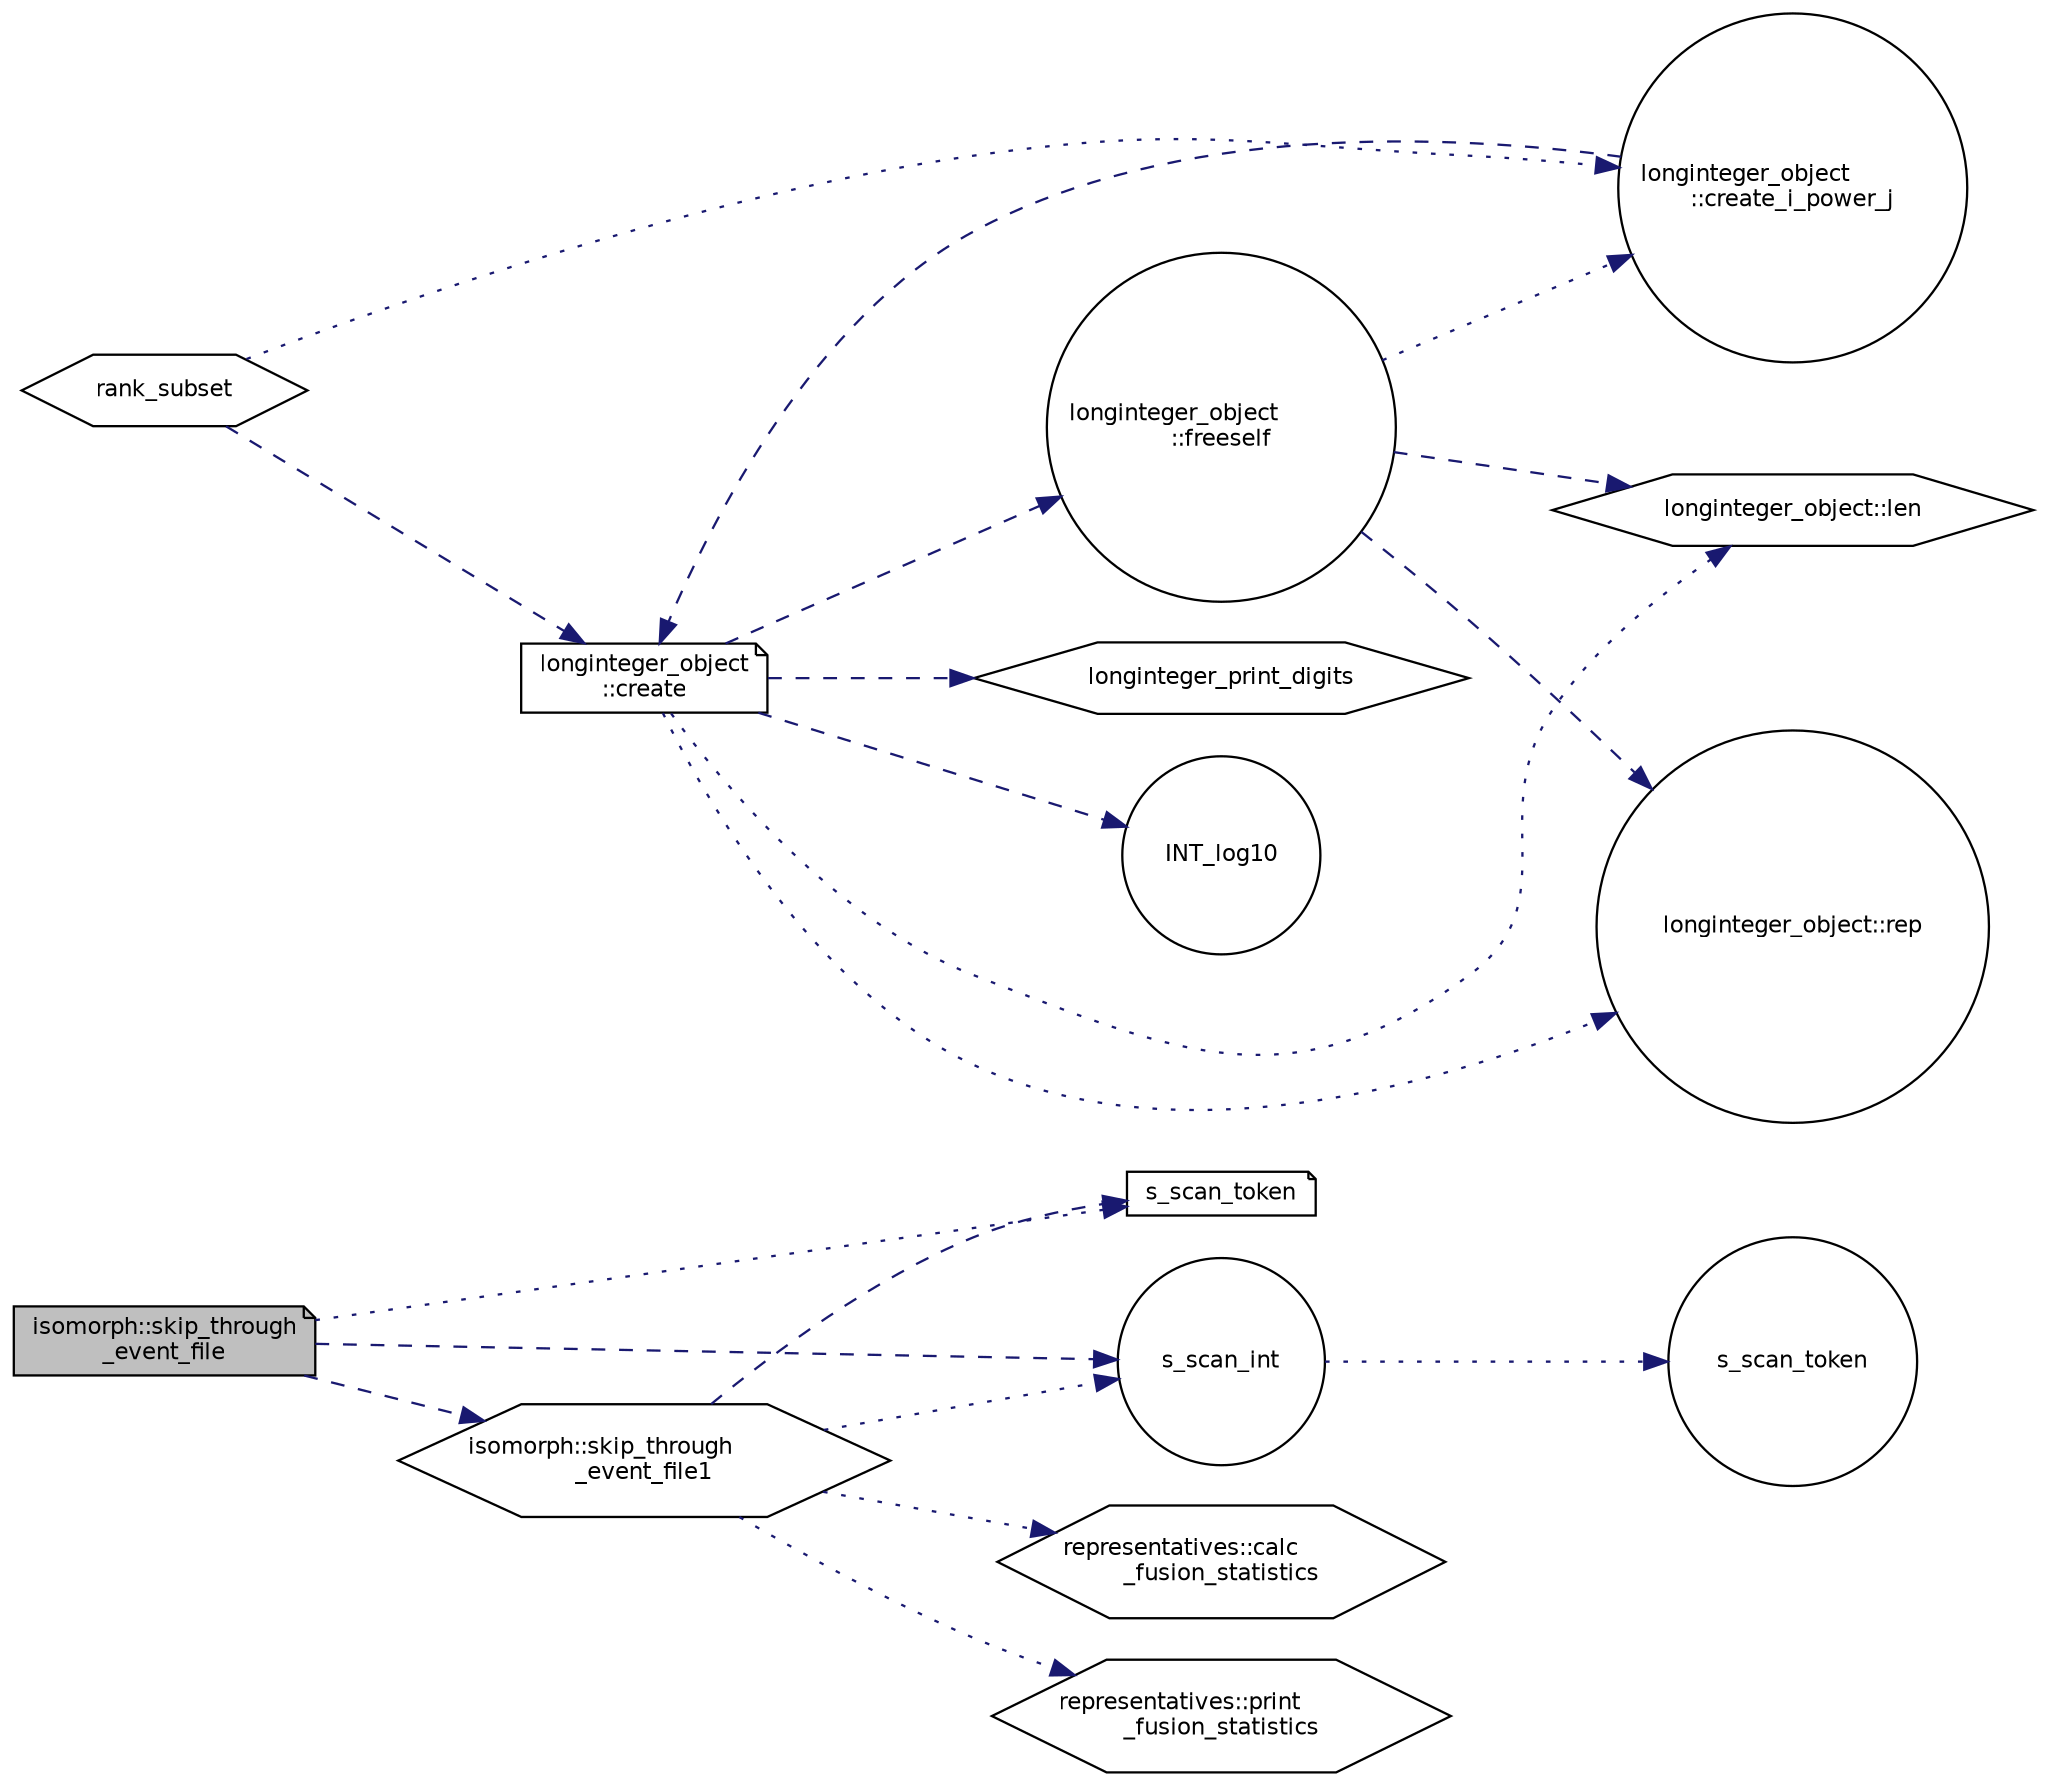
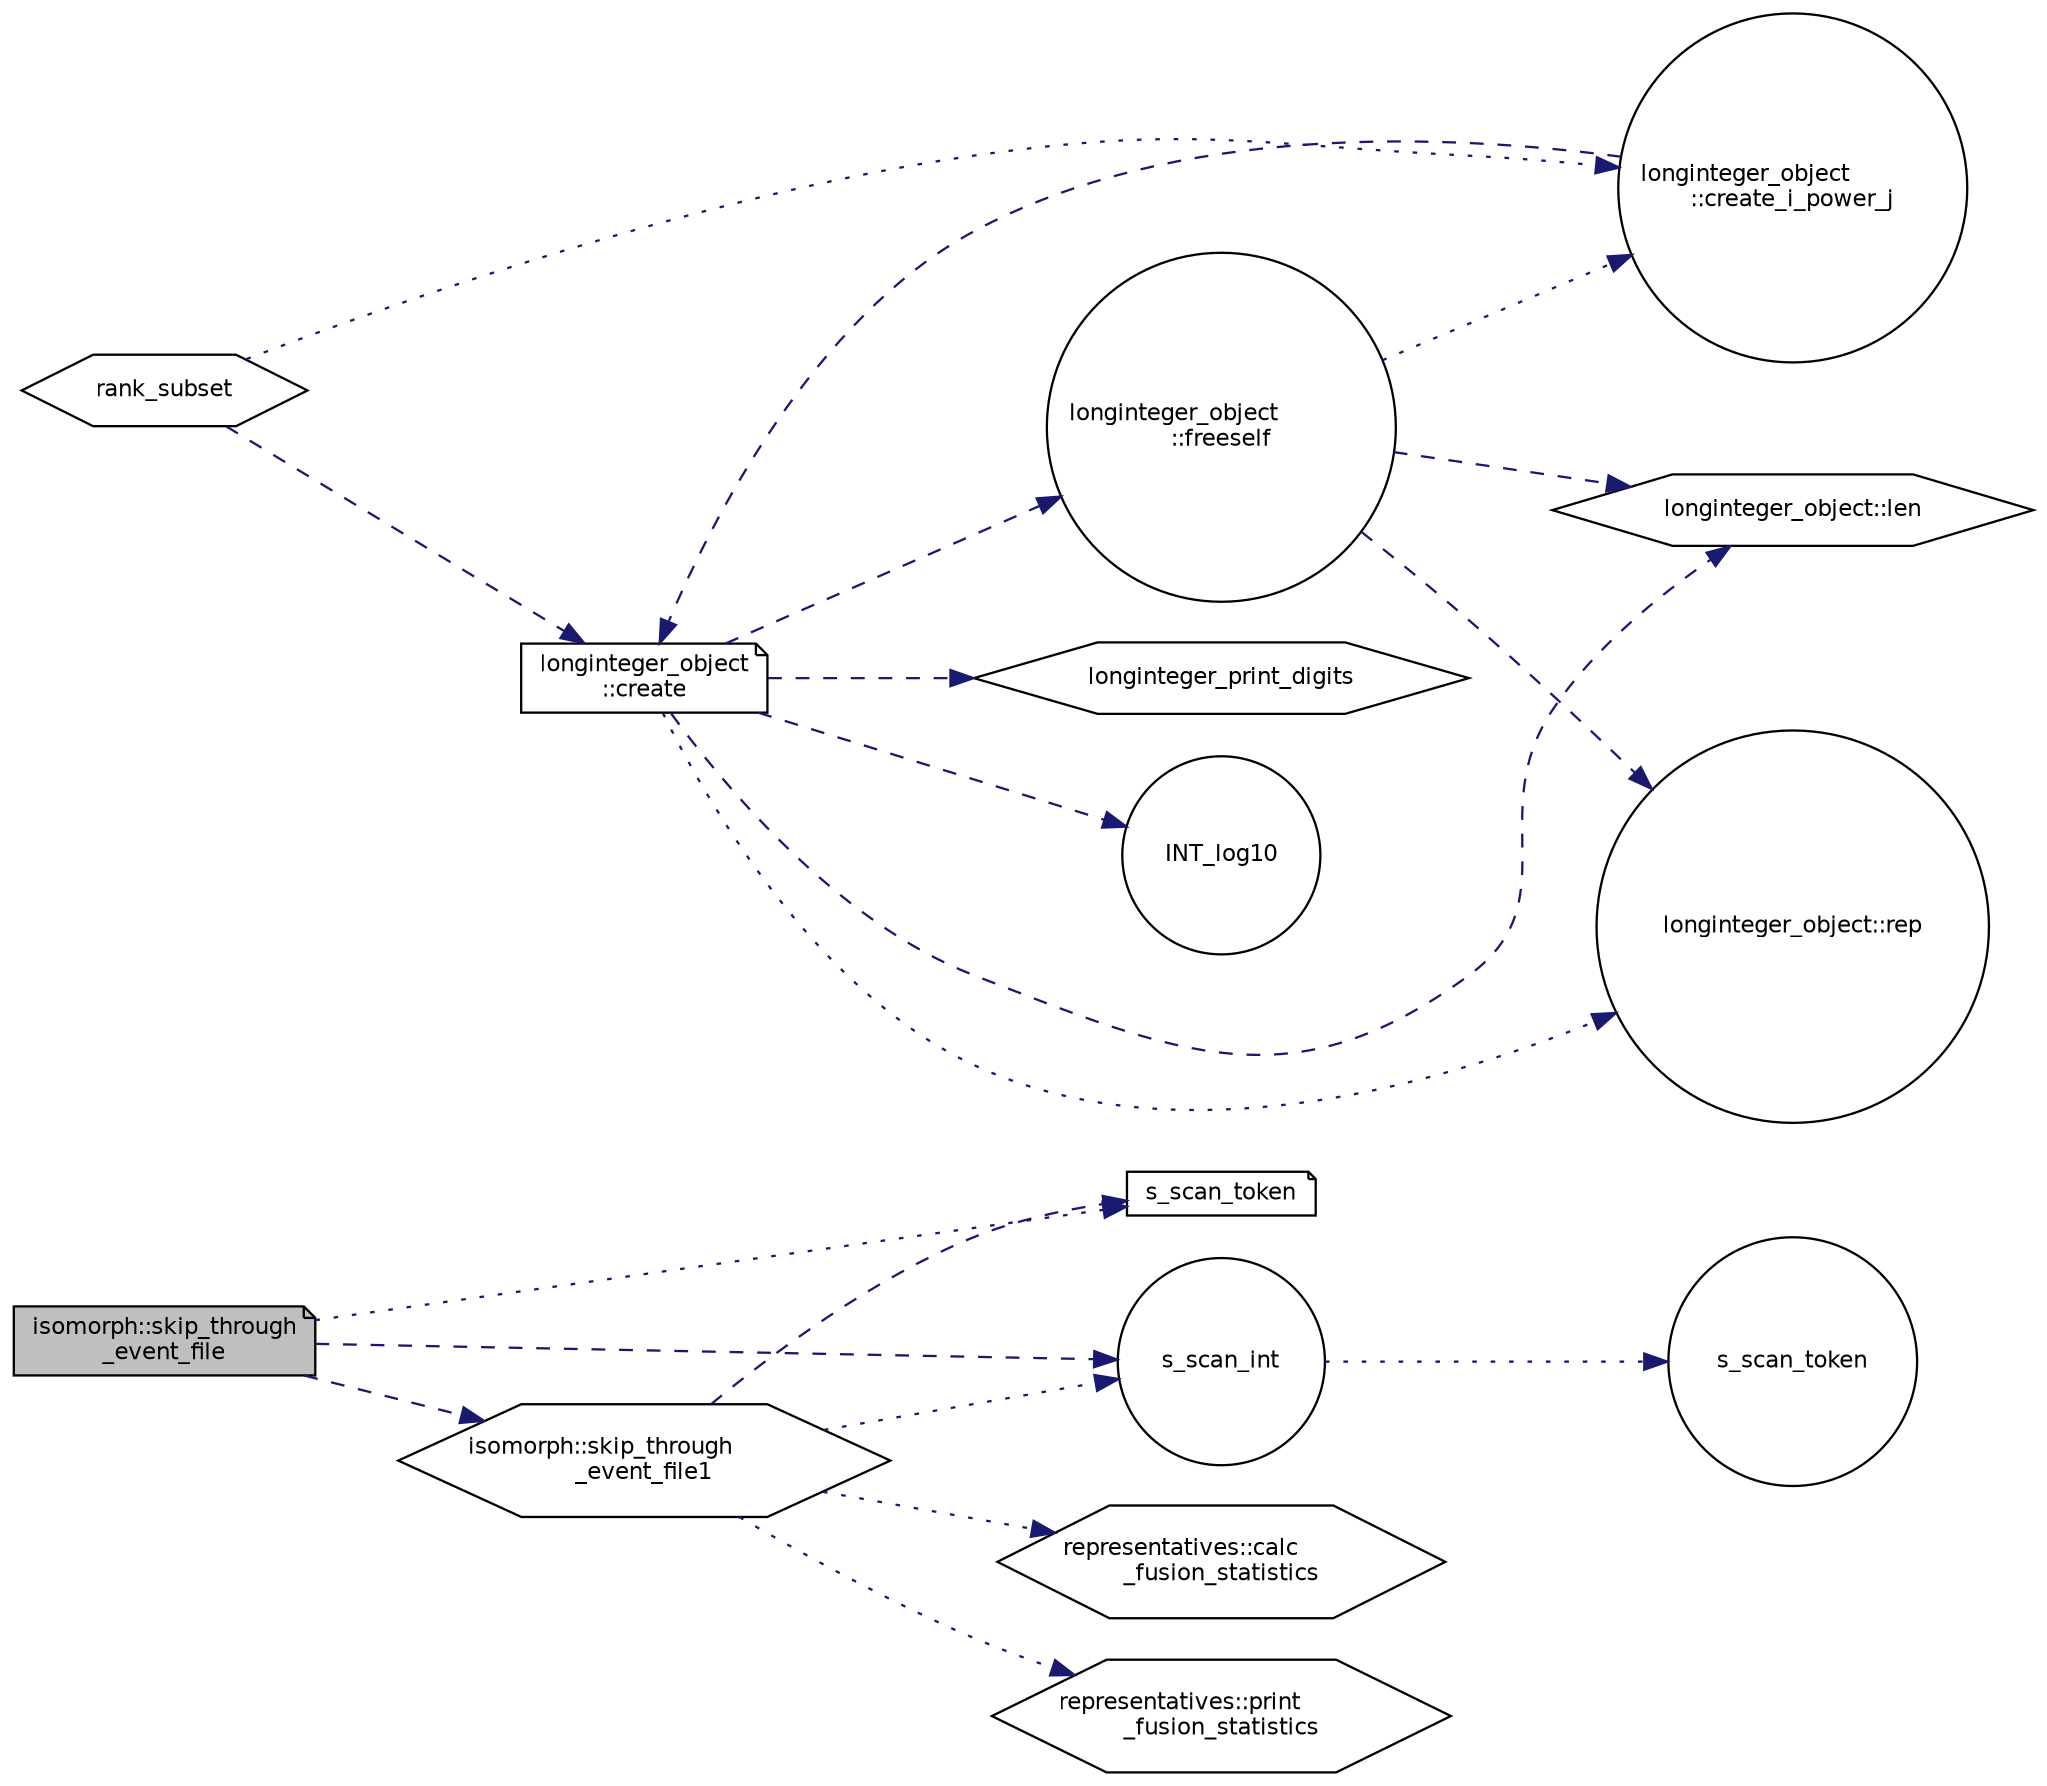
edge "longinteger_object ::create" -> "longinteger_object::len": style dotted -> dashed
